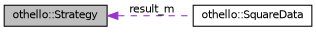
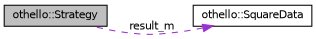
edge "othello::SquareData" -> "othello::Strategy": reversed
